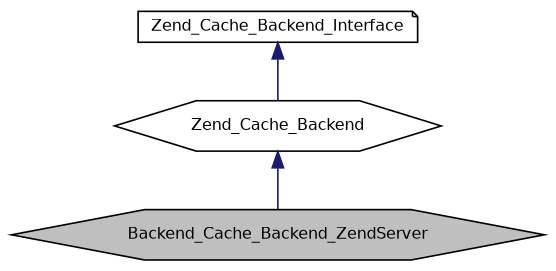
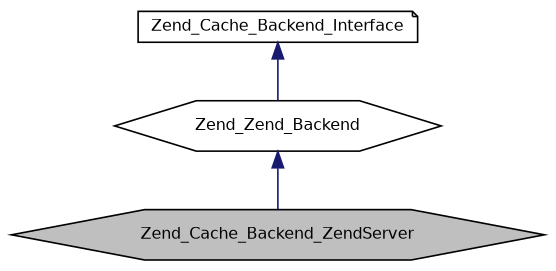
node "Zend_Cache_Backend": label "Zend_Cache_Backend" -> "Zend_Zend_Backend"
node "Backend_Cache_Backend_ZendServer": label "Backend_Cache_Backend_ZendServer" -> "Zend_Cache_Backend_ZendServer"
